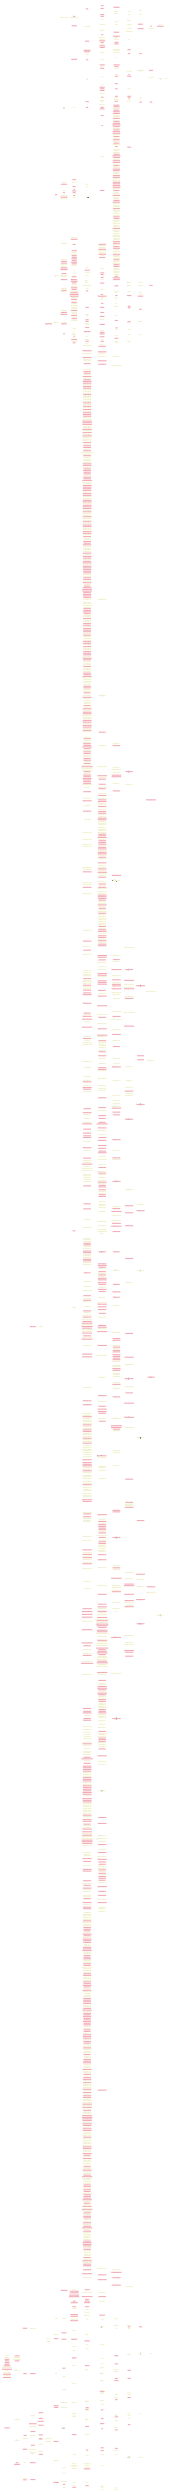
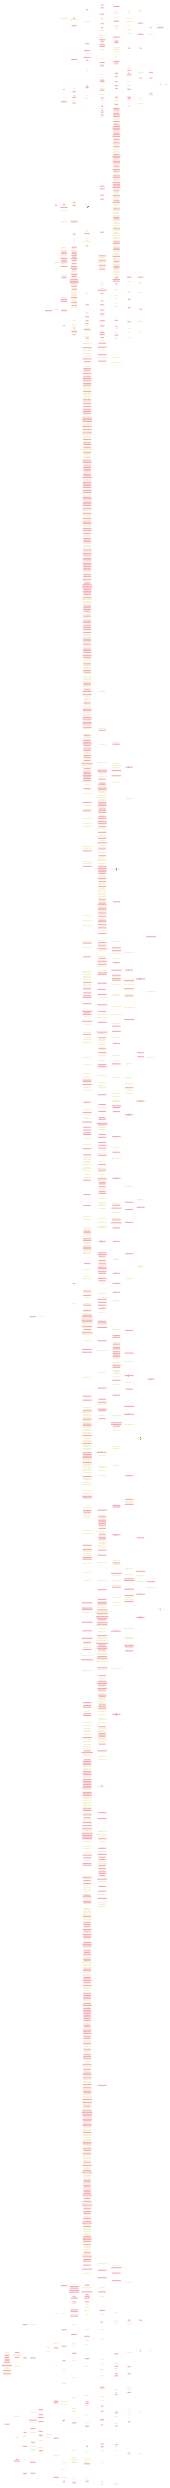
node "kernel-module-lib80211-crypt-wep-4.19.34": removed
